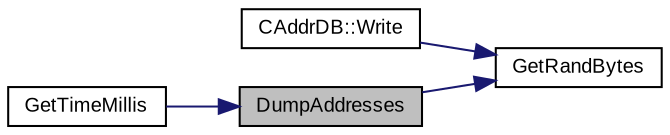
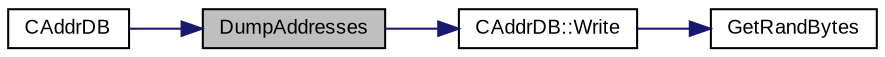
edge "DumpAddresses" -> "GetRandBytes": now "DumpAddresses" -> "CAddrDB::Write"
node "GetTimeMillis": label "GetTimeMillis" -> "CAddrDB"
